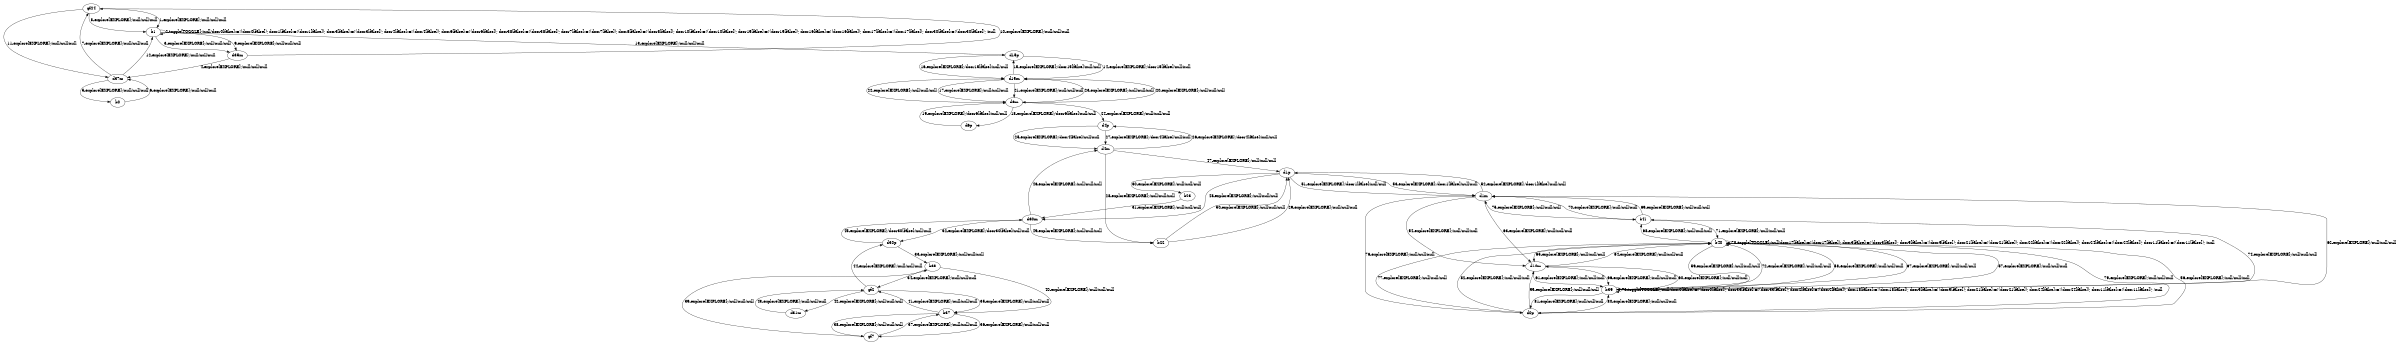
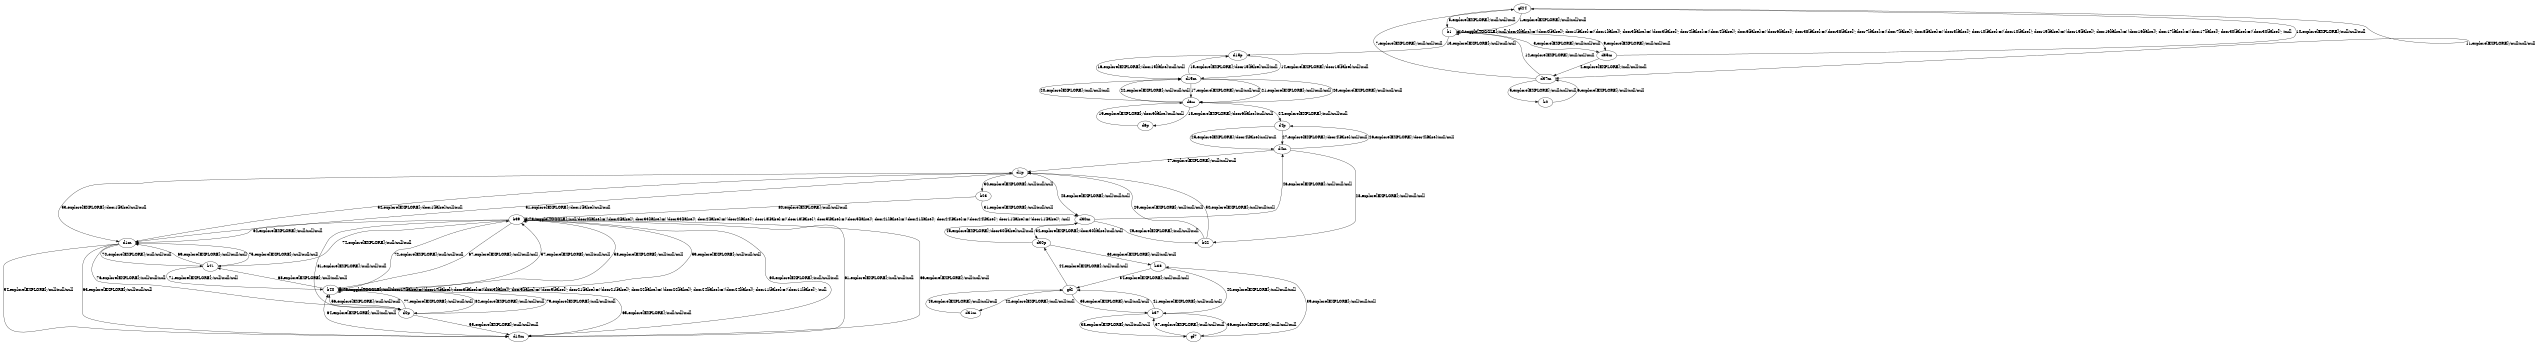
edge "d0p" -> "b39": now "b23" -> "b39"
